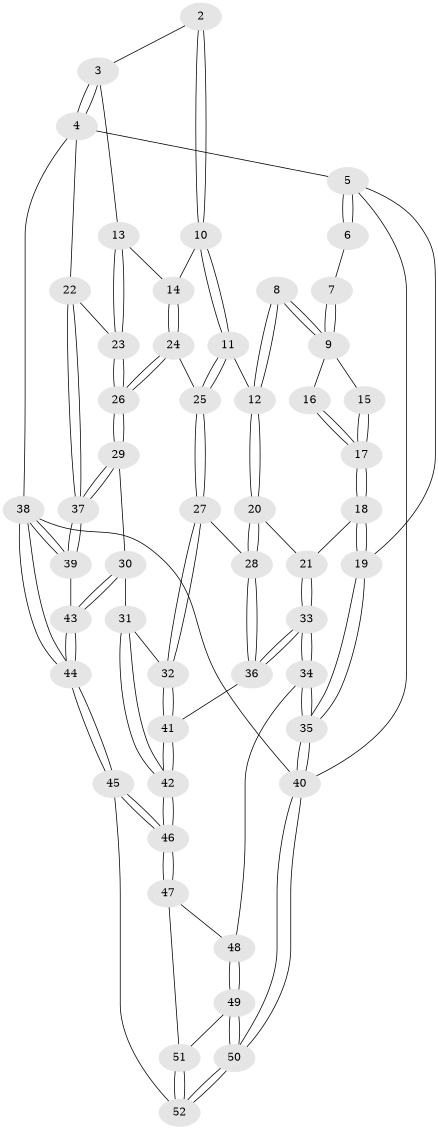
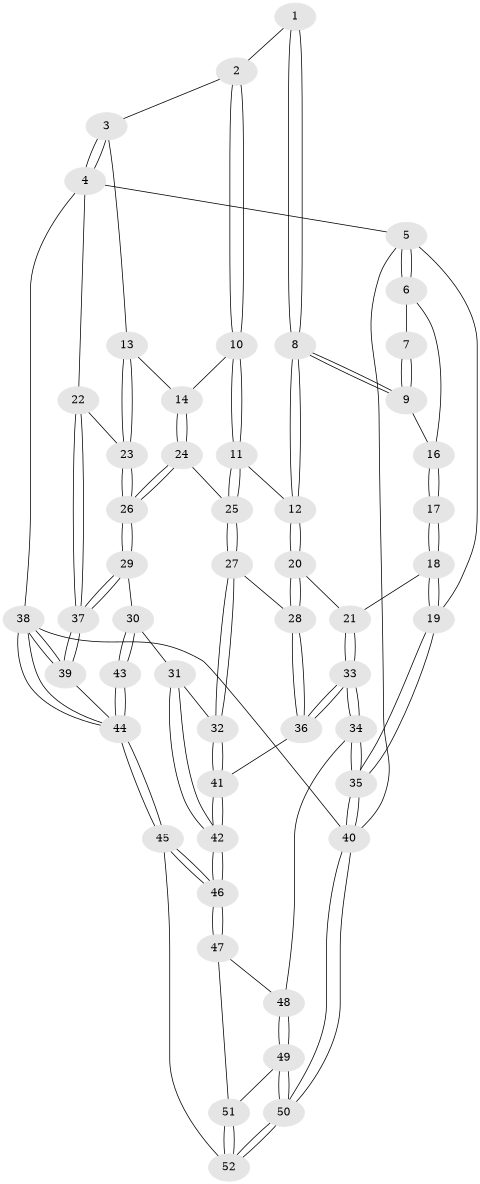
node "1": added
edge "6" -- "16": added
node "15": removed
edge "39" -- "43": now "39" -- "44"
